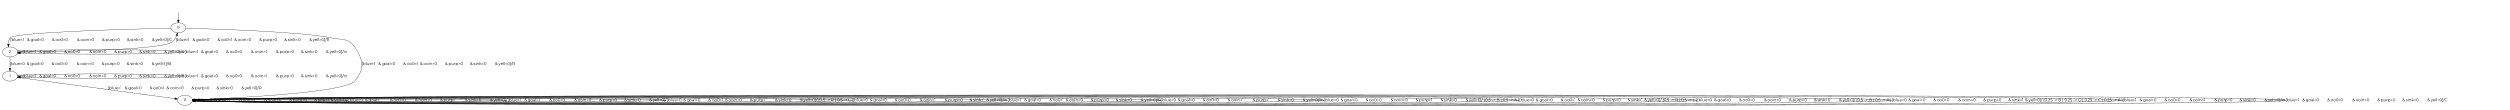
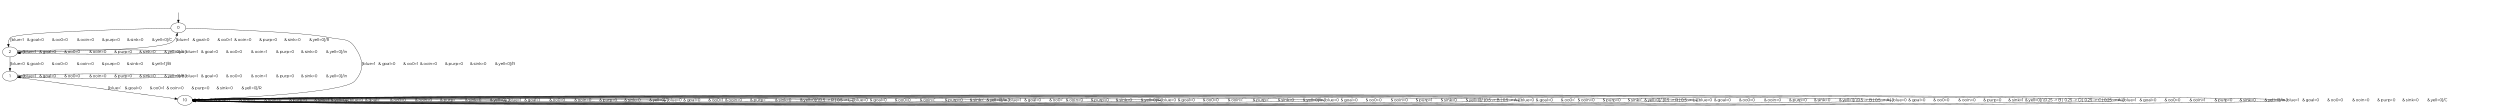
node "11": label "11" -> "10"
